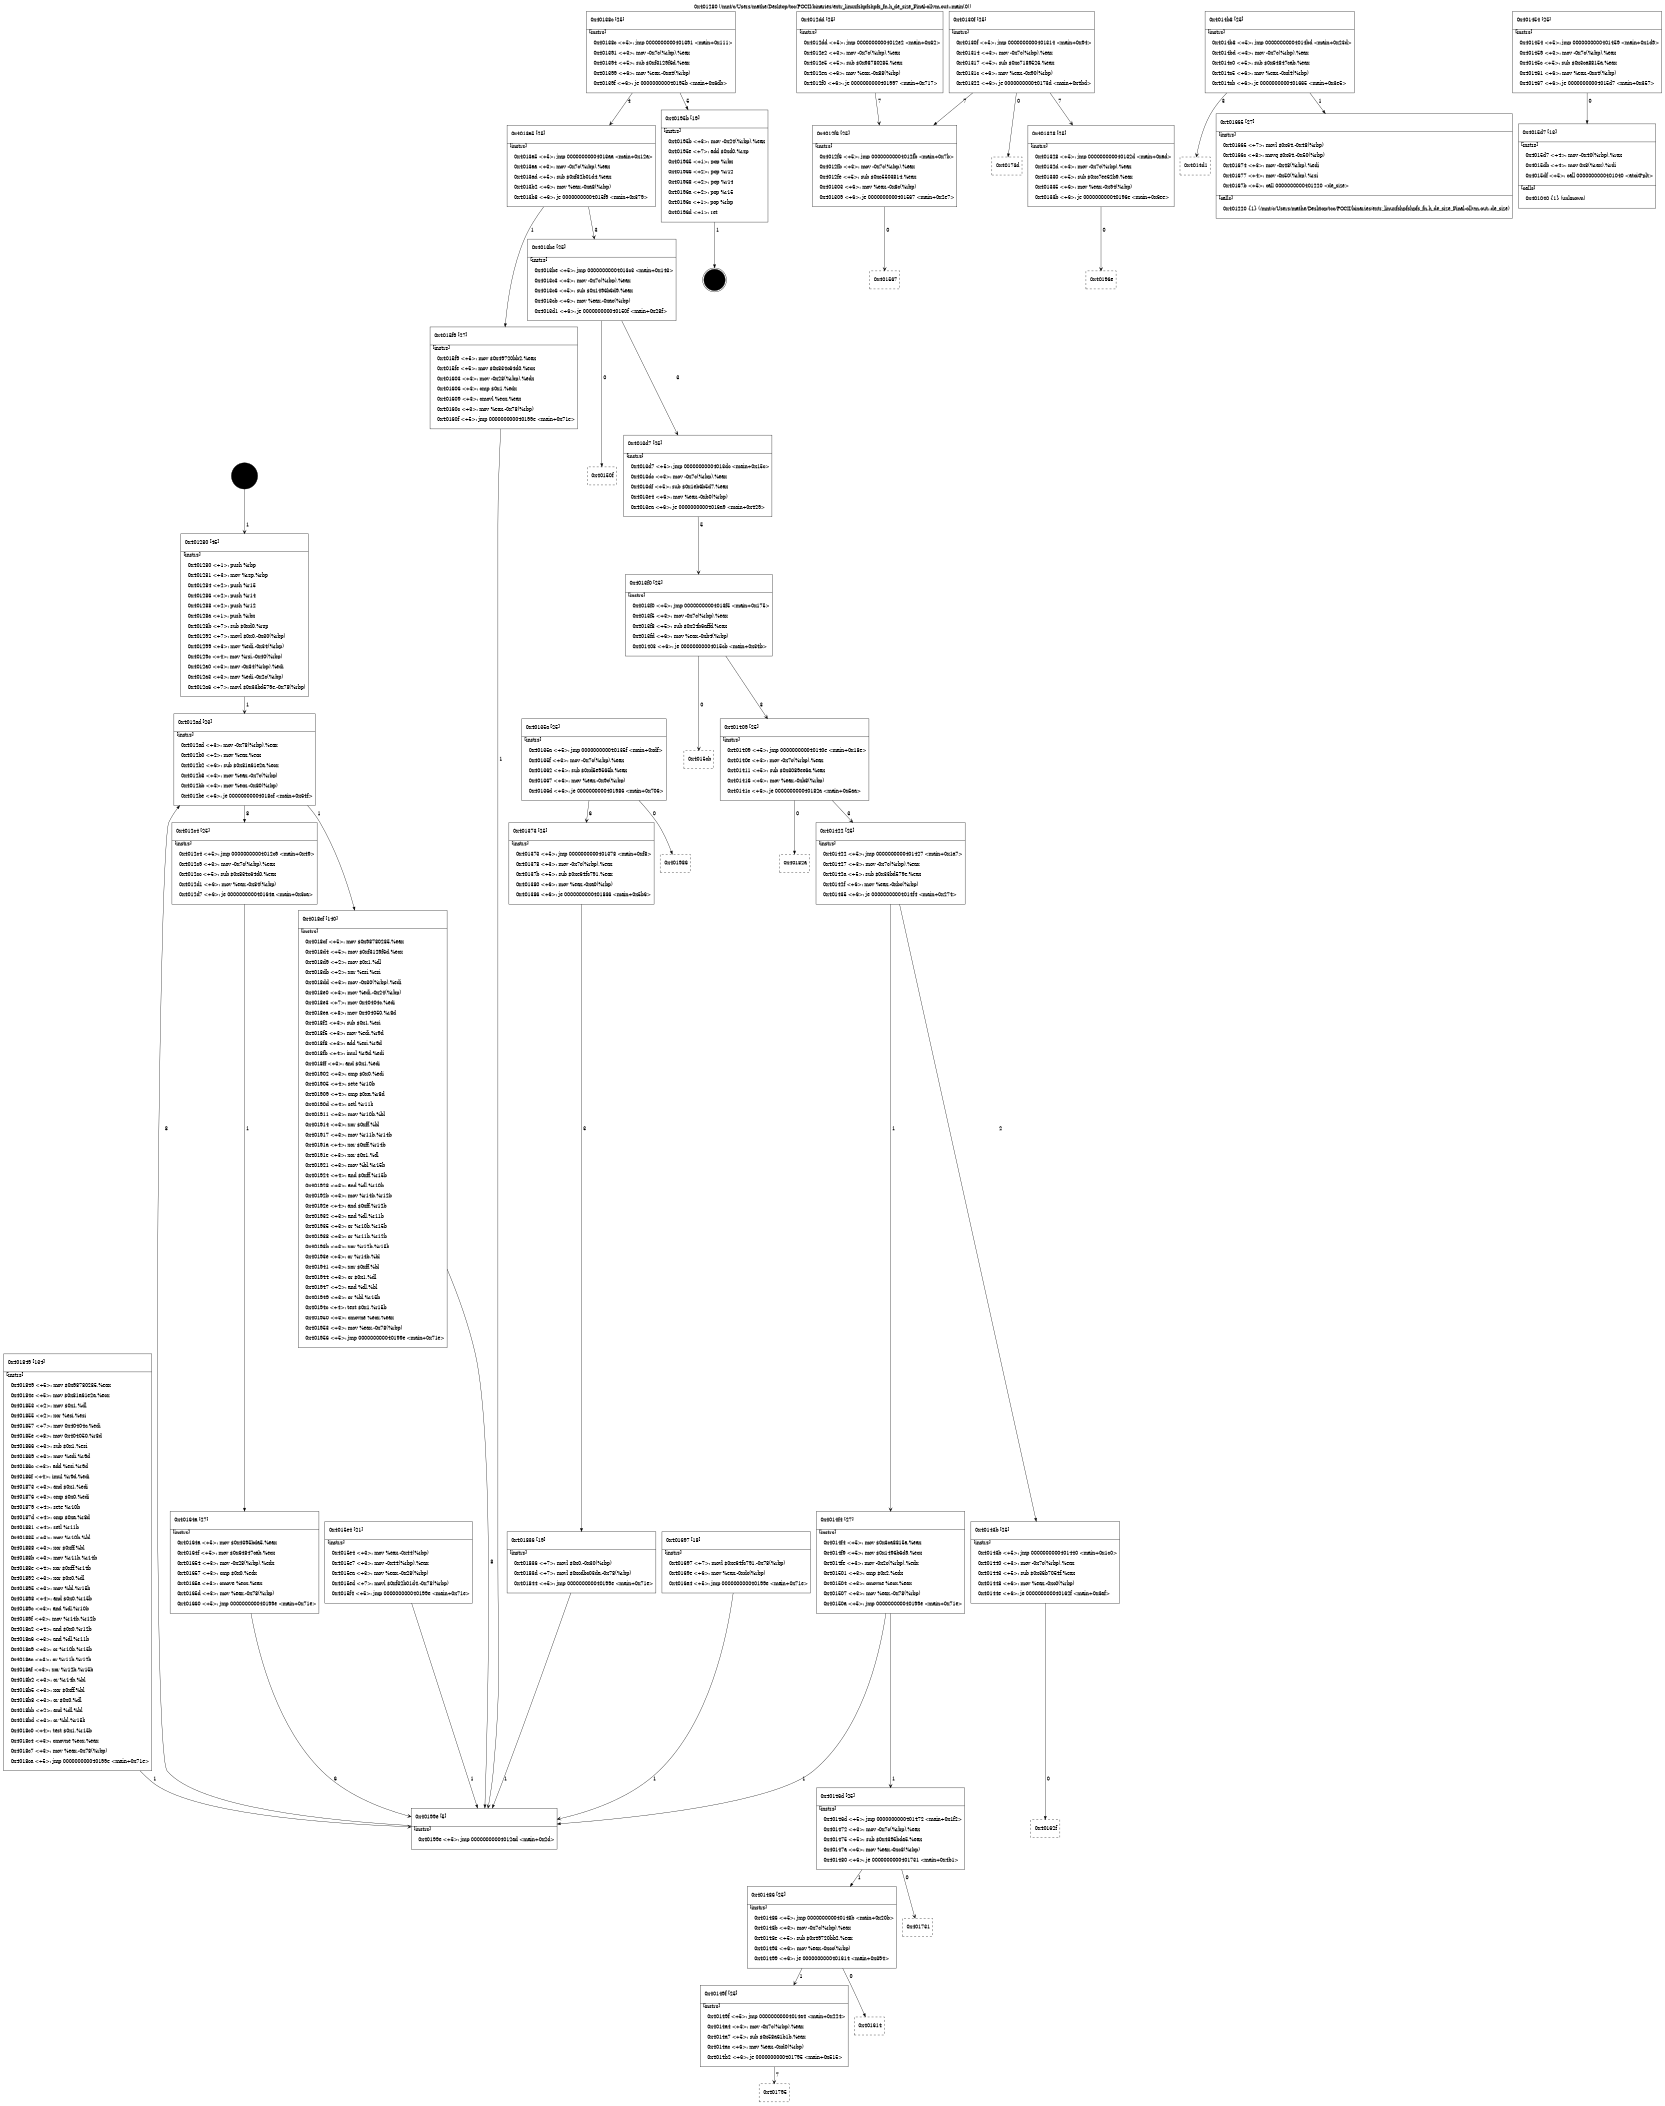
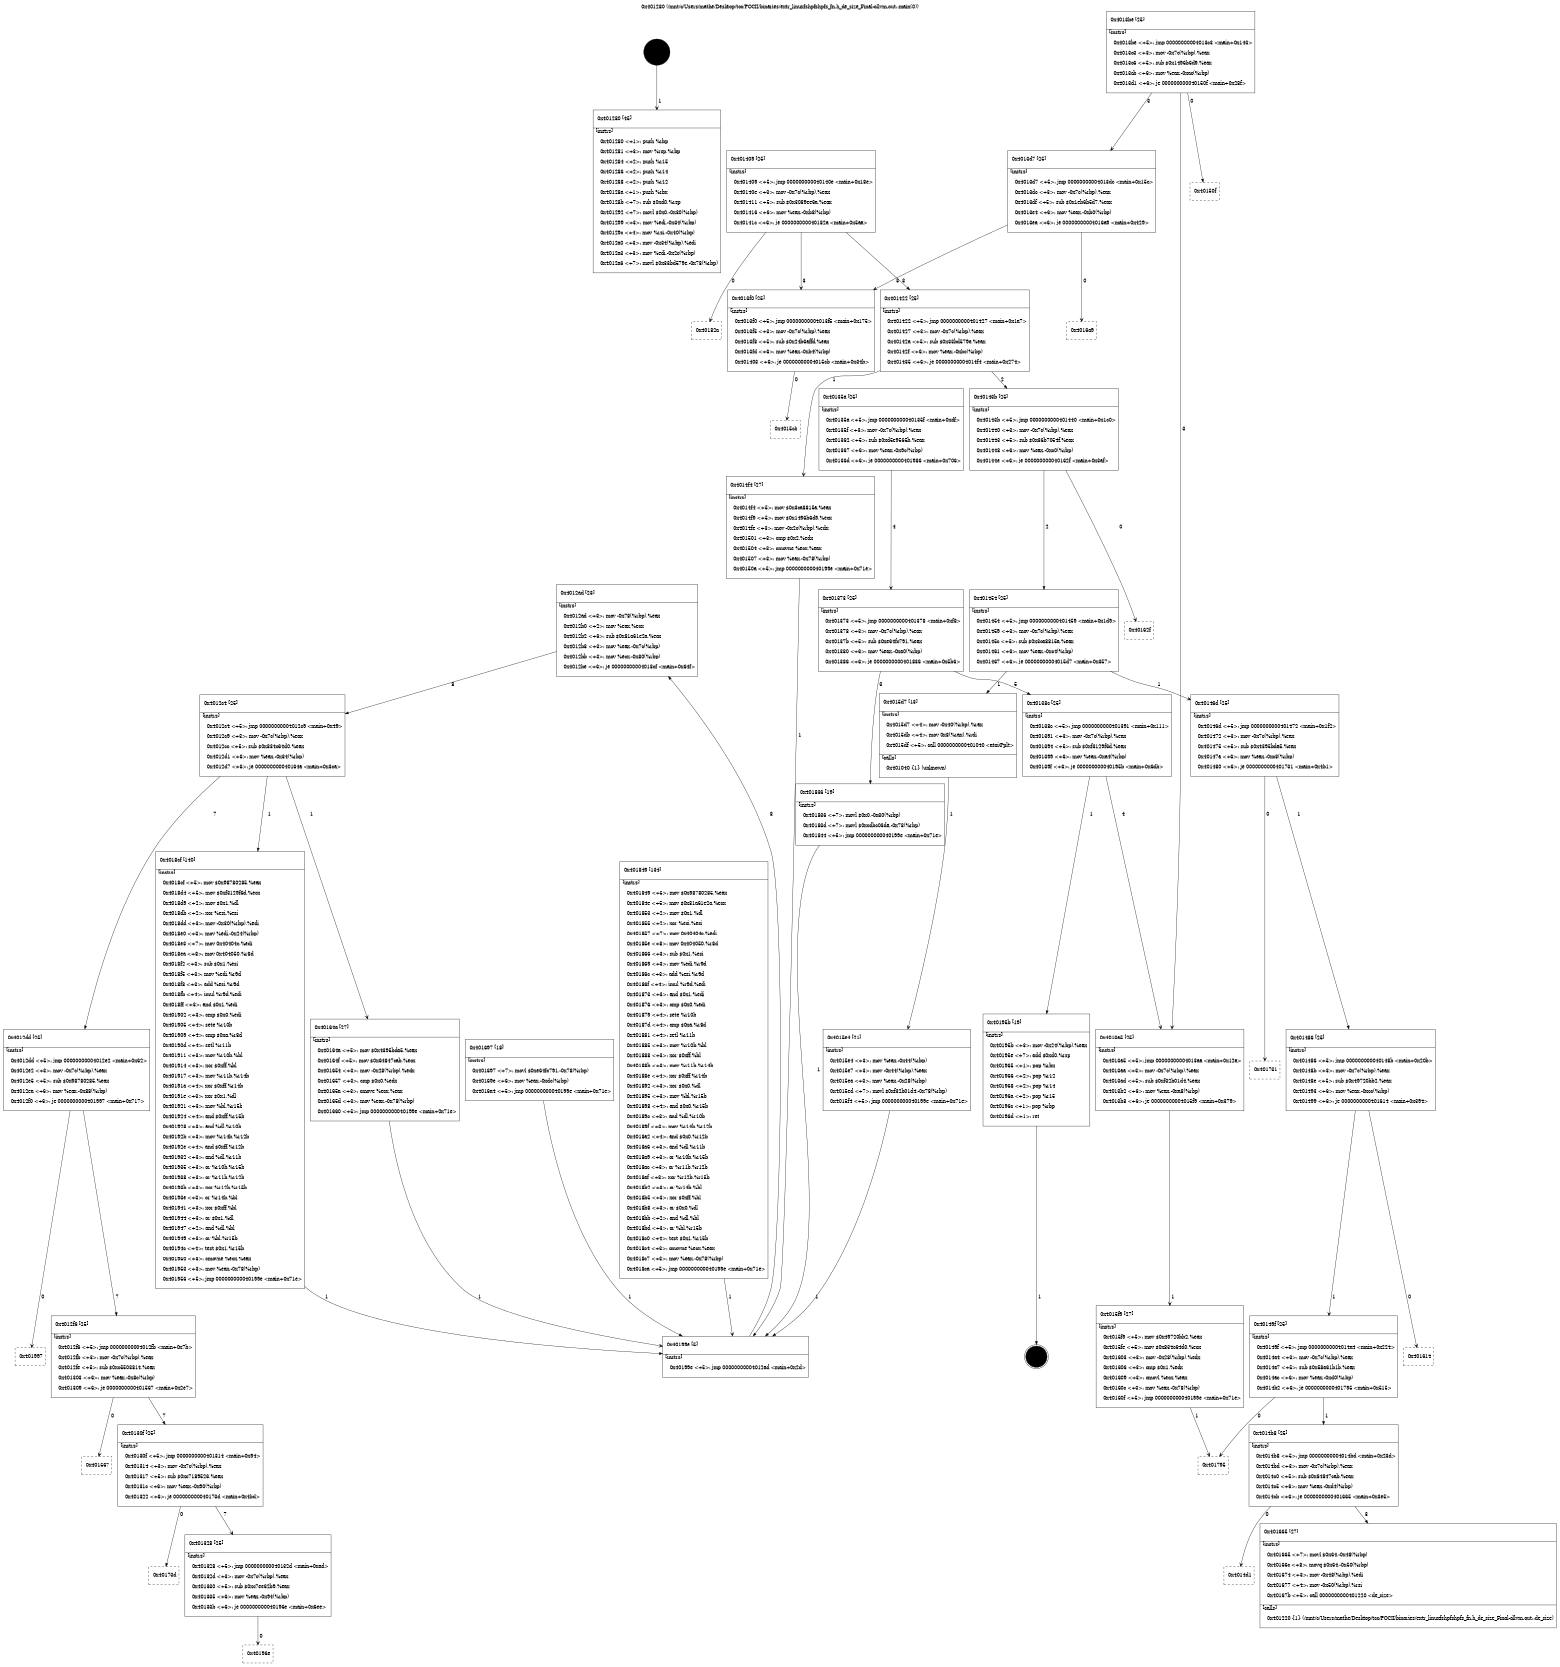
edge "0x40138c [25]" -> "0x40195b [19]": label " 5" -> " 1"
edge "0x4014b8 [25]" -> "0x4014d1": label " 3" -> " 0"
edge "0x4014b8 [25]" -> "0x401665 [27]": label " 1" -> " 3"
edge "0x401454 [25]" -> "0x4015d7 [13]": label " 0" -> " 1"
edge "0x4012dd [25]" -> "0x4012f6 [25]": arrowhead vee -> normal
edge "0x40130f [25]" -> "0x4012f6 [25]": reversed
edge "0x4013a5 [25]" -> "0x4013be [25]": reversed
edge "0x4013a5 [25]" -> "0x4015f9 [27]": arrowhead normal -> vee
node "0x4016a9": added
edge "0x4013d7 [25]" -> "0x4013f0 [25]": label " 5" -> " 3"
edge "0x40143b [25]" -> "0x401454 [25]": added, label "2"
edge "0x401373 [25]" -> "0x40138c [25]": added, label "5"
edge "0x4013f0 [25]" -> "0x401409 [25]": reversed
edge "0x401280 [45]" -> "0x4012ad [23]": removed, label "1"
edge "0x401409 [25]" -> "0x401422 [25]": arrowhead vee -> normal
edge "0x40135a [25]" -> "0x401373 [25]": label " 6" -> " 4"
edge "0x401409 [25]" -> "0x40182a": arrowhead normal -> vee
edge "0x4012ad [23]" -> "0x4018cf [140]": now "0x4012c4 [25]" -> "0x4018cf [140]"
node "0x401986": removed
edge "0x4012c4 [25]" -> "0x4012dd [25]": added, label "7"
edge "0x4015d7 [13]" -> "0x4015e4 [21]": added, label "1"
edge "0x4015f9 [27]" -> "0x40199e [5]": now "0x4015f9 [27]" -> "0x401795"
edge "0x4012c4 [25]" -> "0x40164a [27]": arrowhead normal -> vee
node "0x401997": added
edge "0x40149f [25]" -> "0x4014b8 [25]": added, label "1"
edge "0x4018cf [140]" -> "0x40199e [5]": label " 8" -> " 1"
edge "0x4014f4 [27]" -> "0x40146d [25]": now "0x401454 [25]" -> "0x40146d [25]"
edge "0x40143b [25]" -> "0x40162f": arrowhead normal -> vee
edge "0x401697 [18]" -> "0x40199e [5]": arrowhead vee -> normal
edge "0x40164a [27]" -> "0x40199e [5]": label " 6" -> " 1"
edge "0x401486 [25]" -> "0x401614": arrowhead normal -> vee
edge "0x40149f [25]" -> "0x401795": label " 7" -> " 0"
